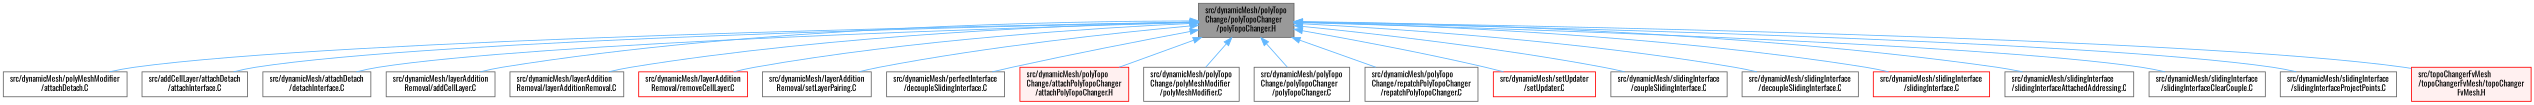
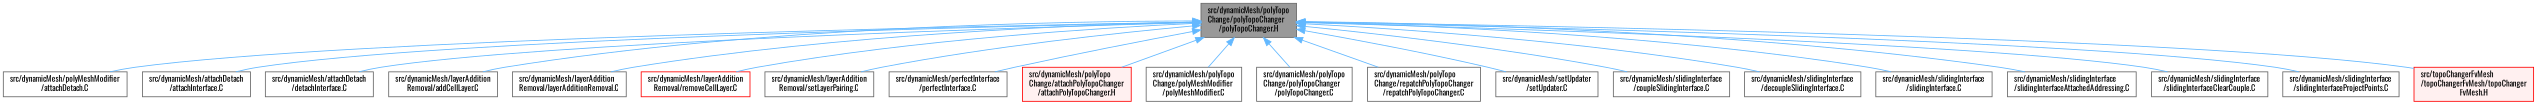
node "src/addCellLayer/attachDetach /attachInterface.C": label "src/addCellLayer/attachDetach /attachInterface.C" -> "src/dynamicMesh/attachDetach /attachInterface.C"
node "src/dynamicMesh/perfectInterface /decoupleSlidingInterface.C": label "src/dynamicMesh/perfectInterface /decoupleSlidingInterface.C" -> "src/dynamicMesh/perfectInterface /perfectInterface.C"
node "src/dynamicMesh/setUpdater /setUpdater.C": color red -> grey40
node "src/dynamicMesh/slidingInterface /slidingInterface.C": color red -> grey40
